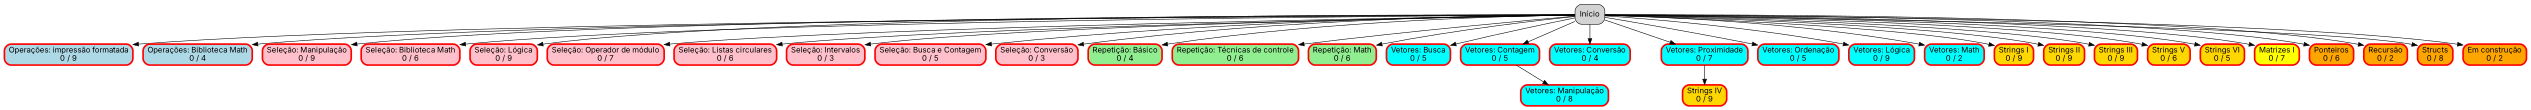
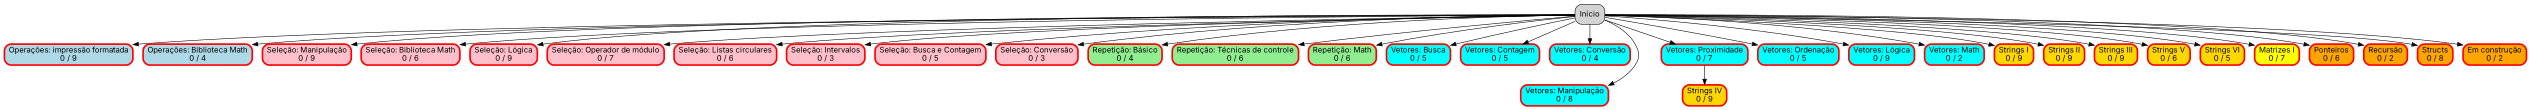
edge "Vetores: Contagem 0 / 5" -> "Vetores: Manipulação 0 / 8": now "Início" -> "Vetores: Manipulação 0 / 8"
